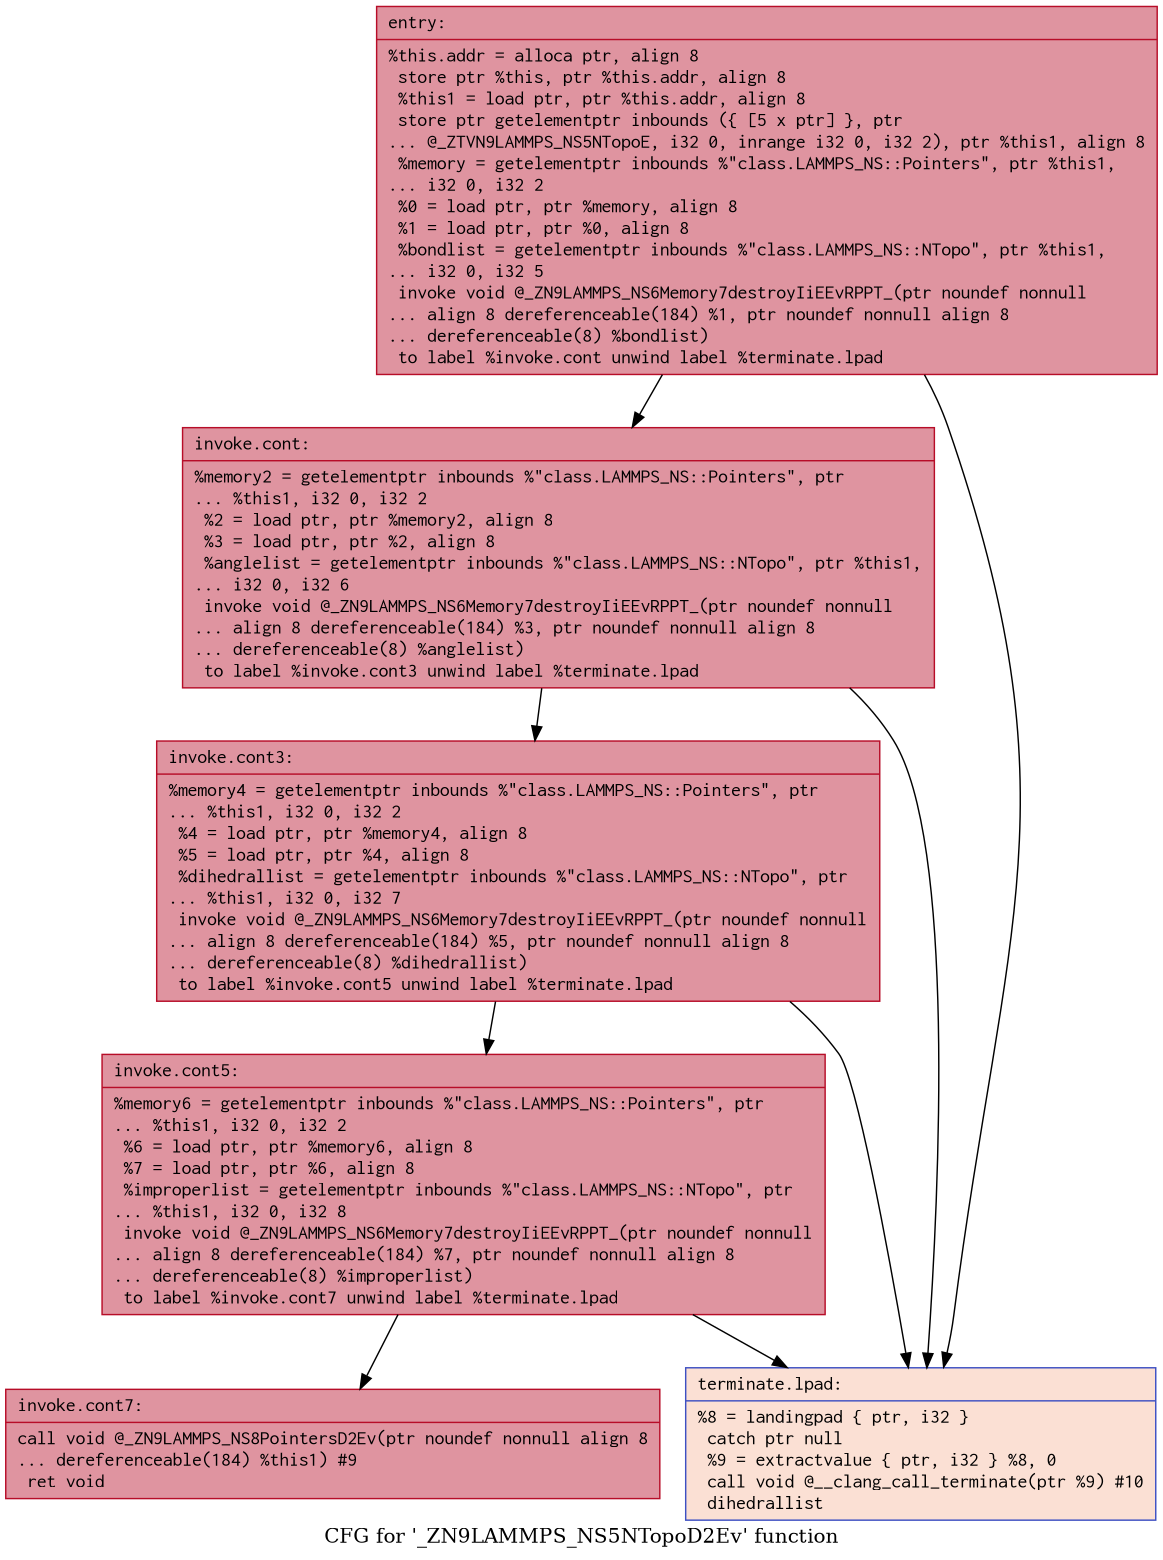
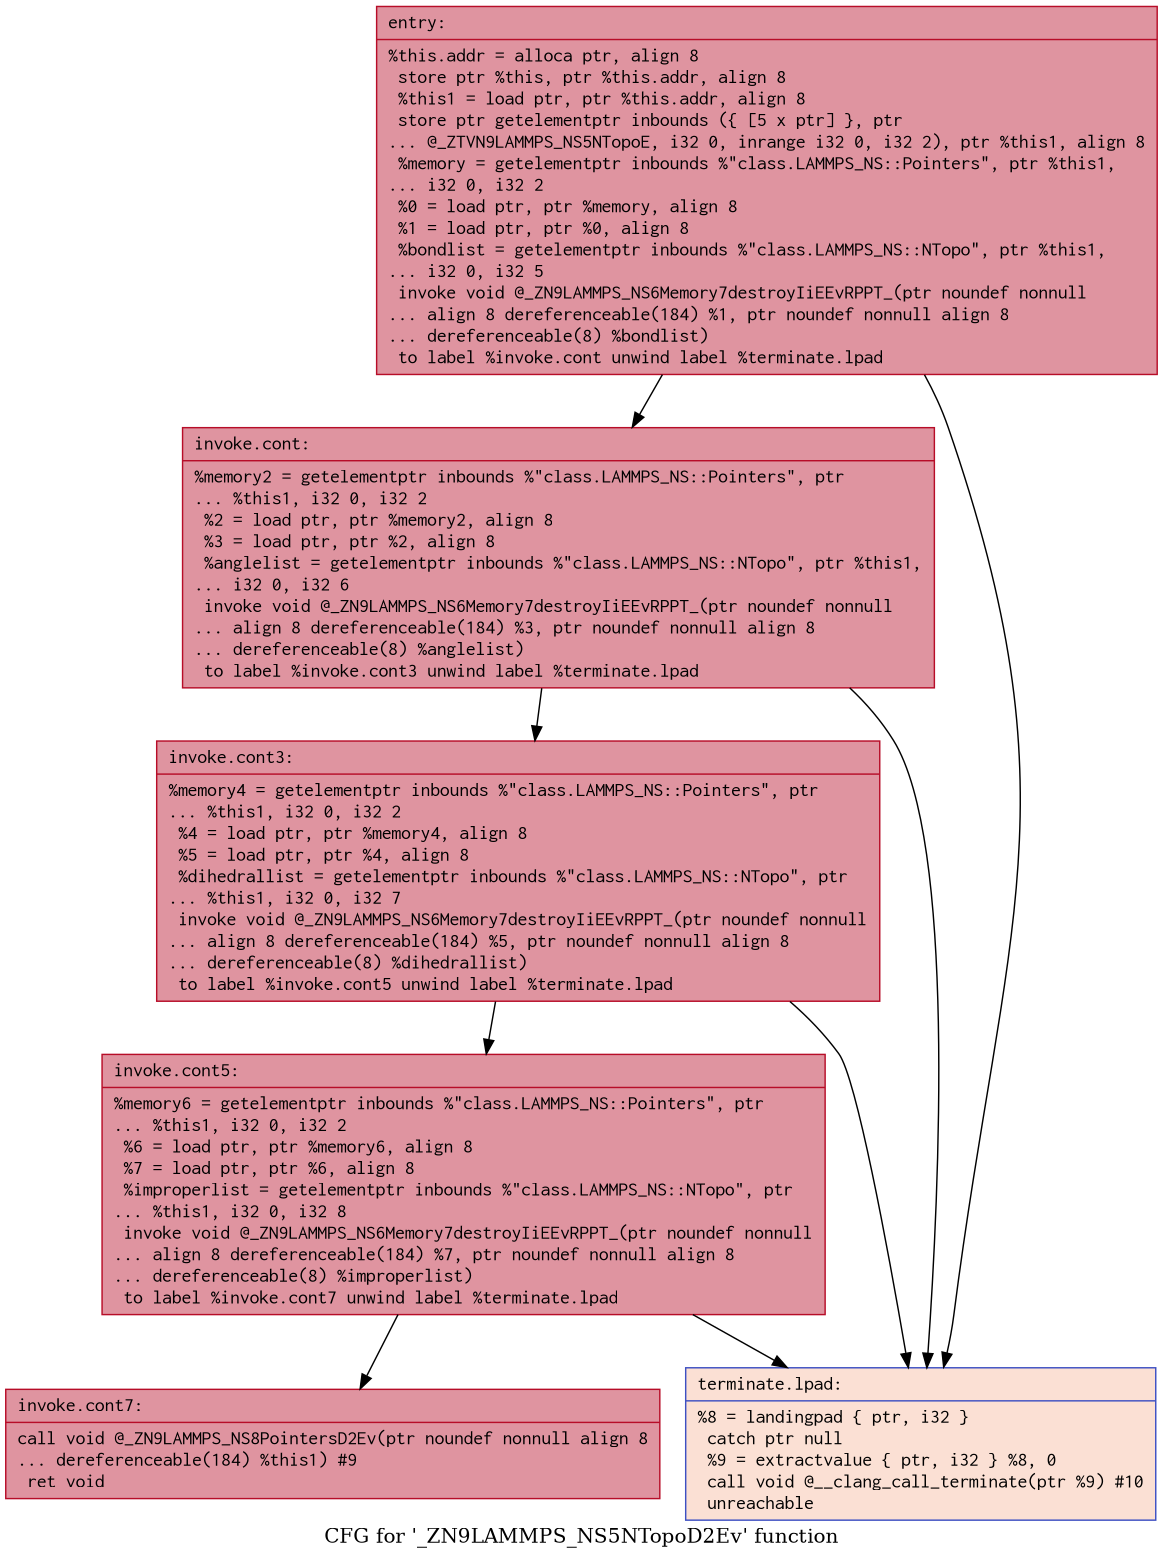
node "terminate.lpad:": text "dihedrallist" -> "unreachable"
